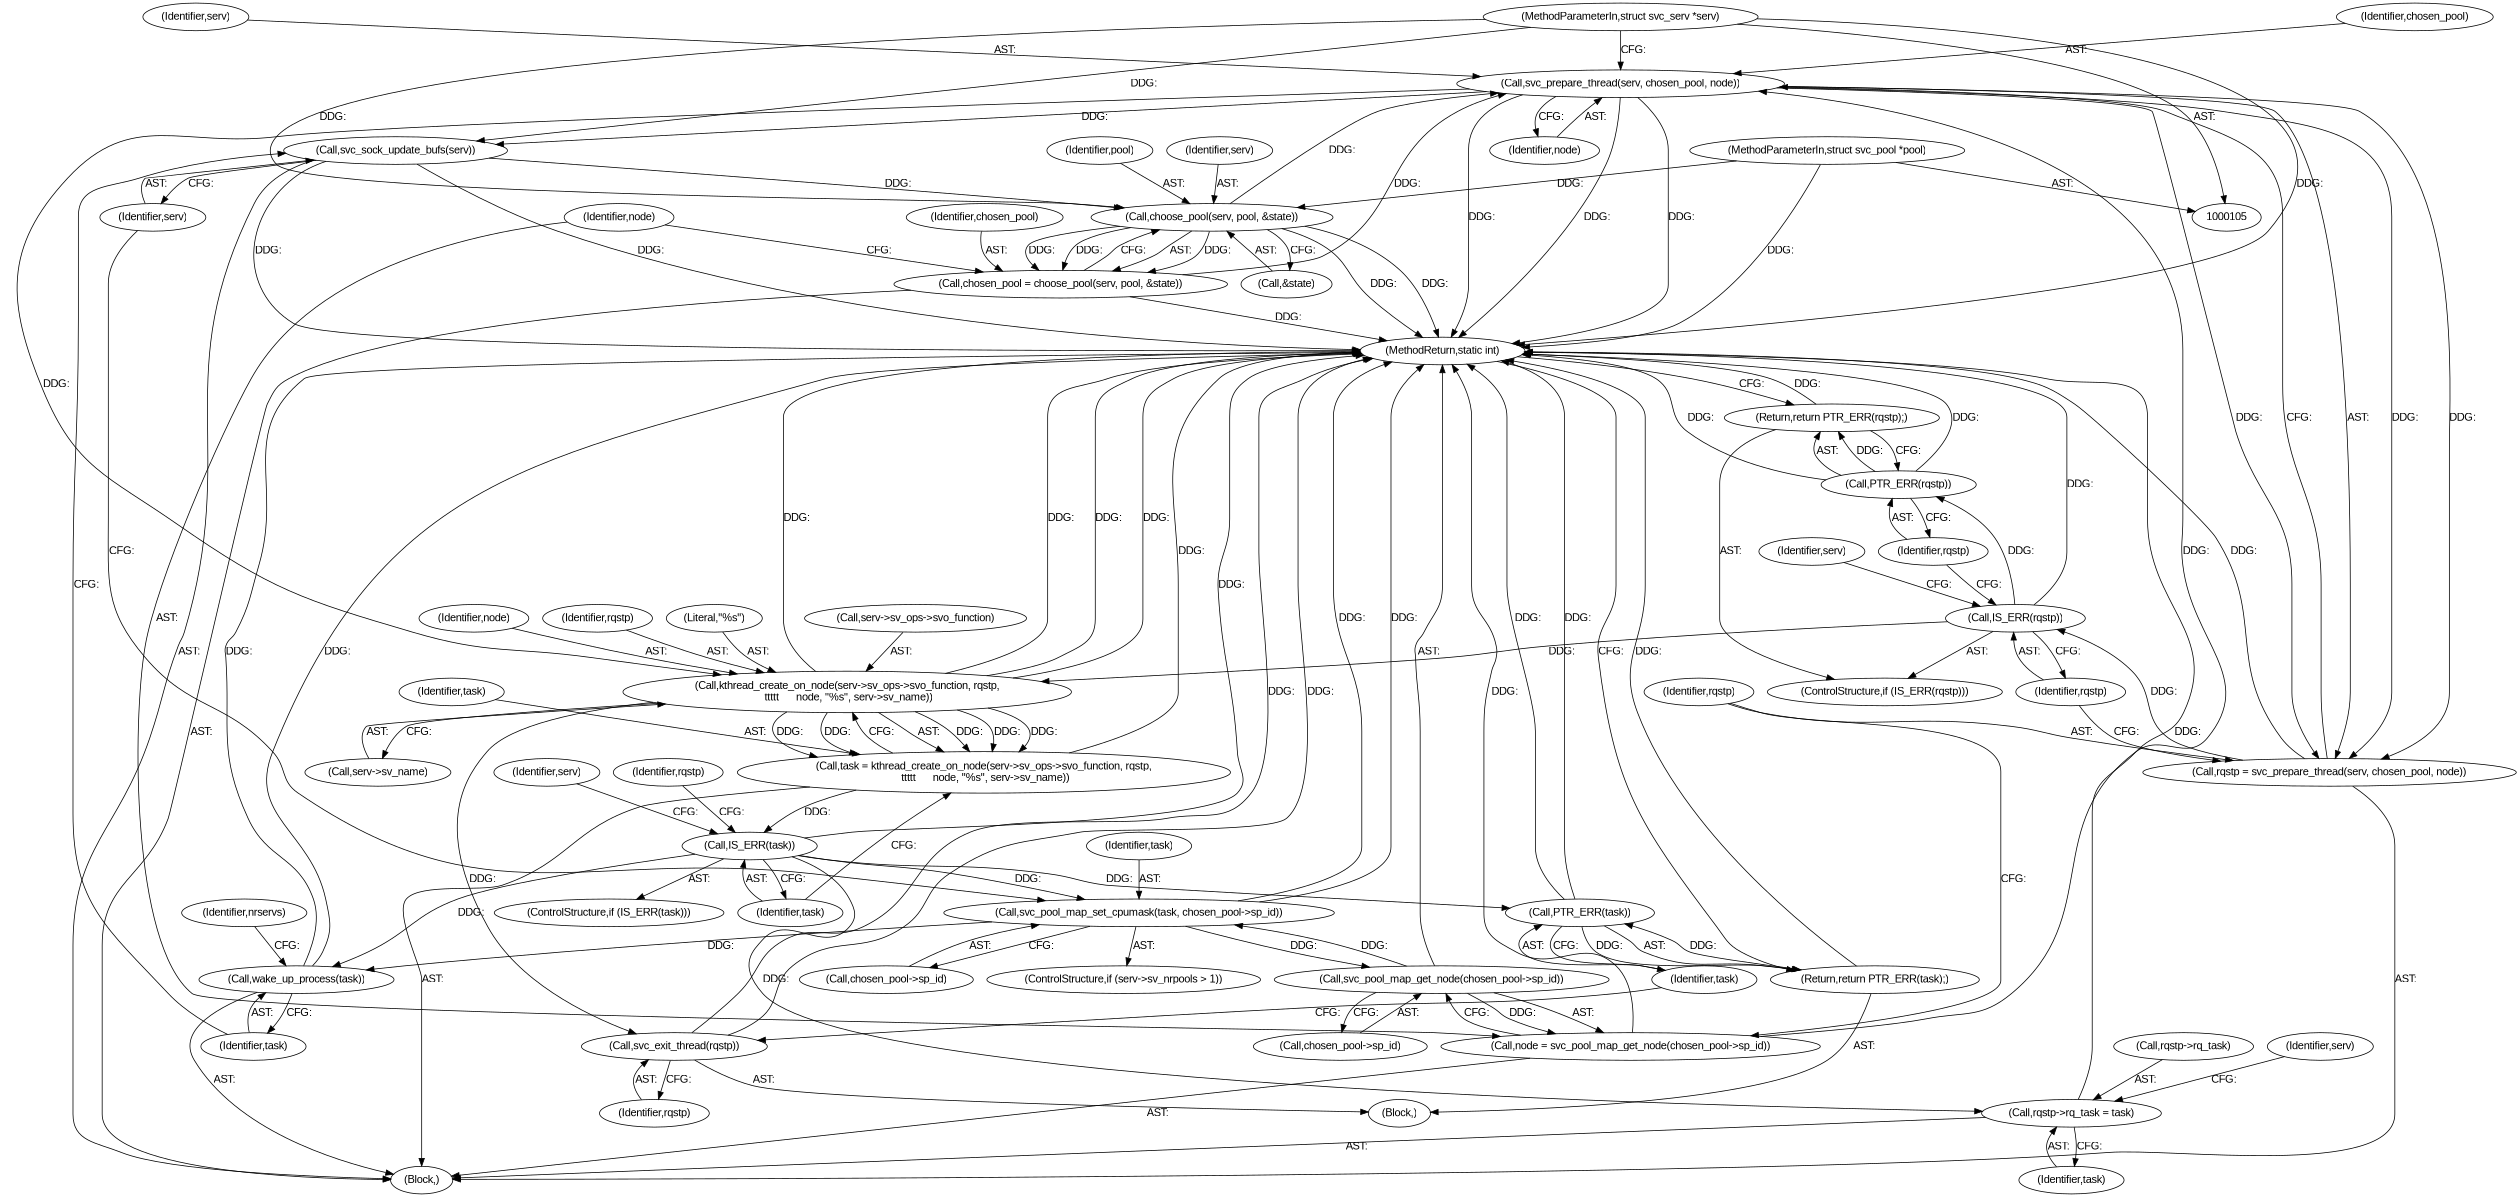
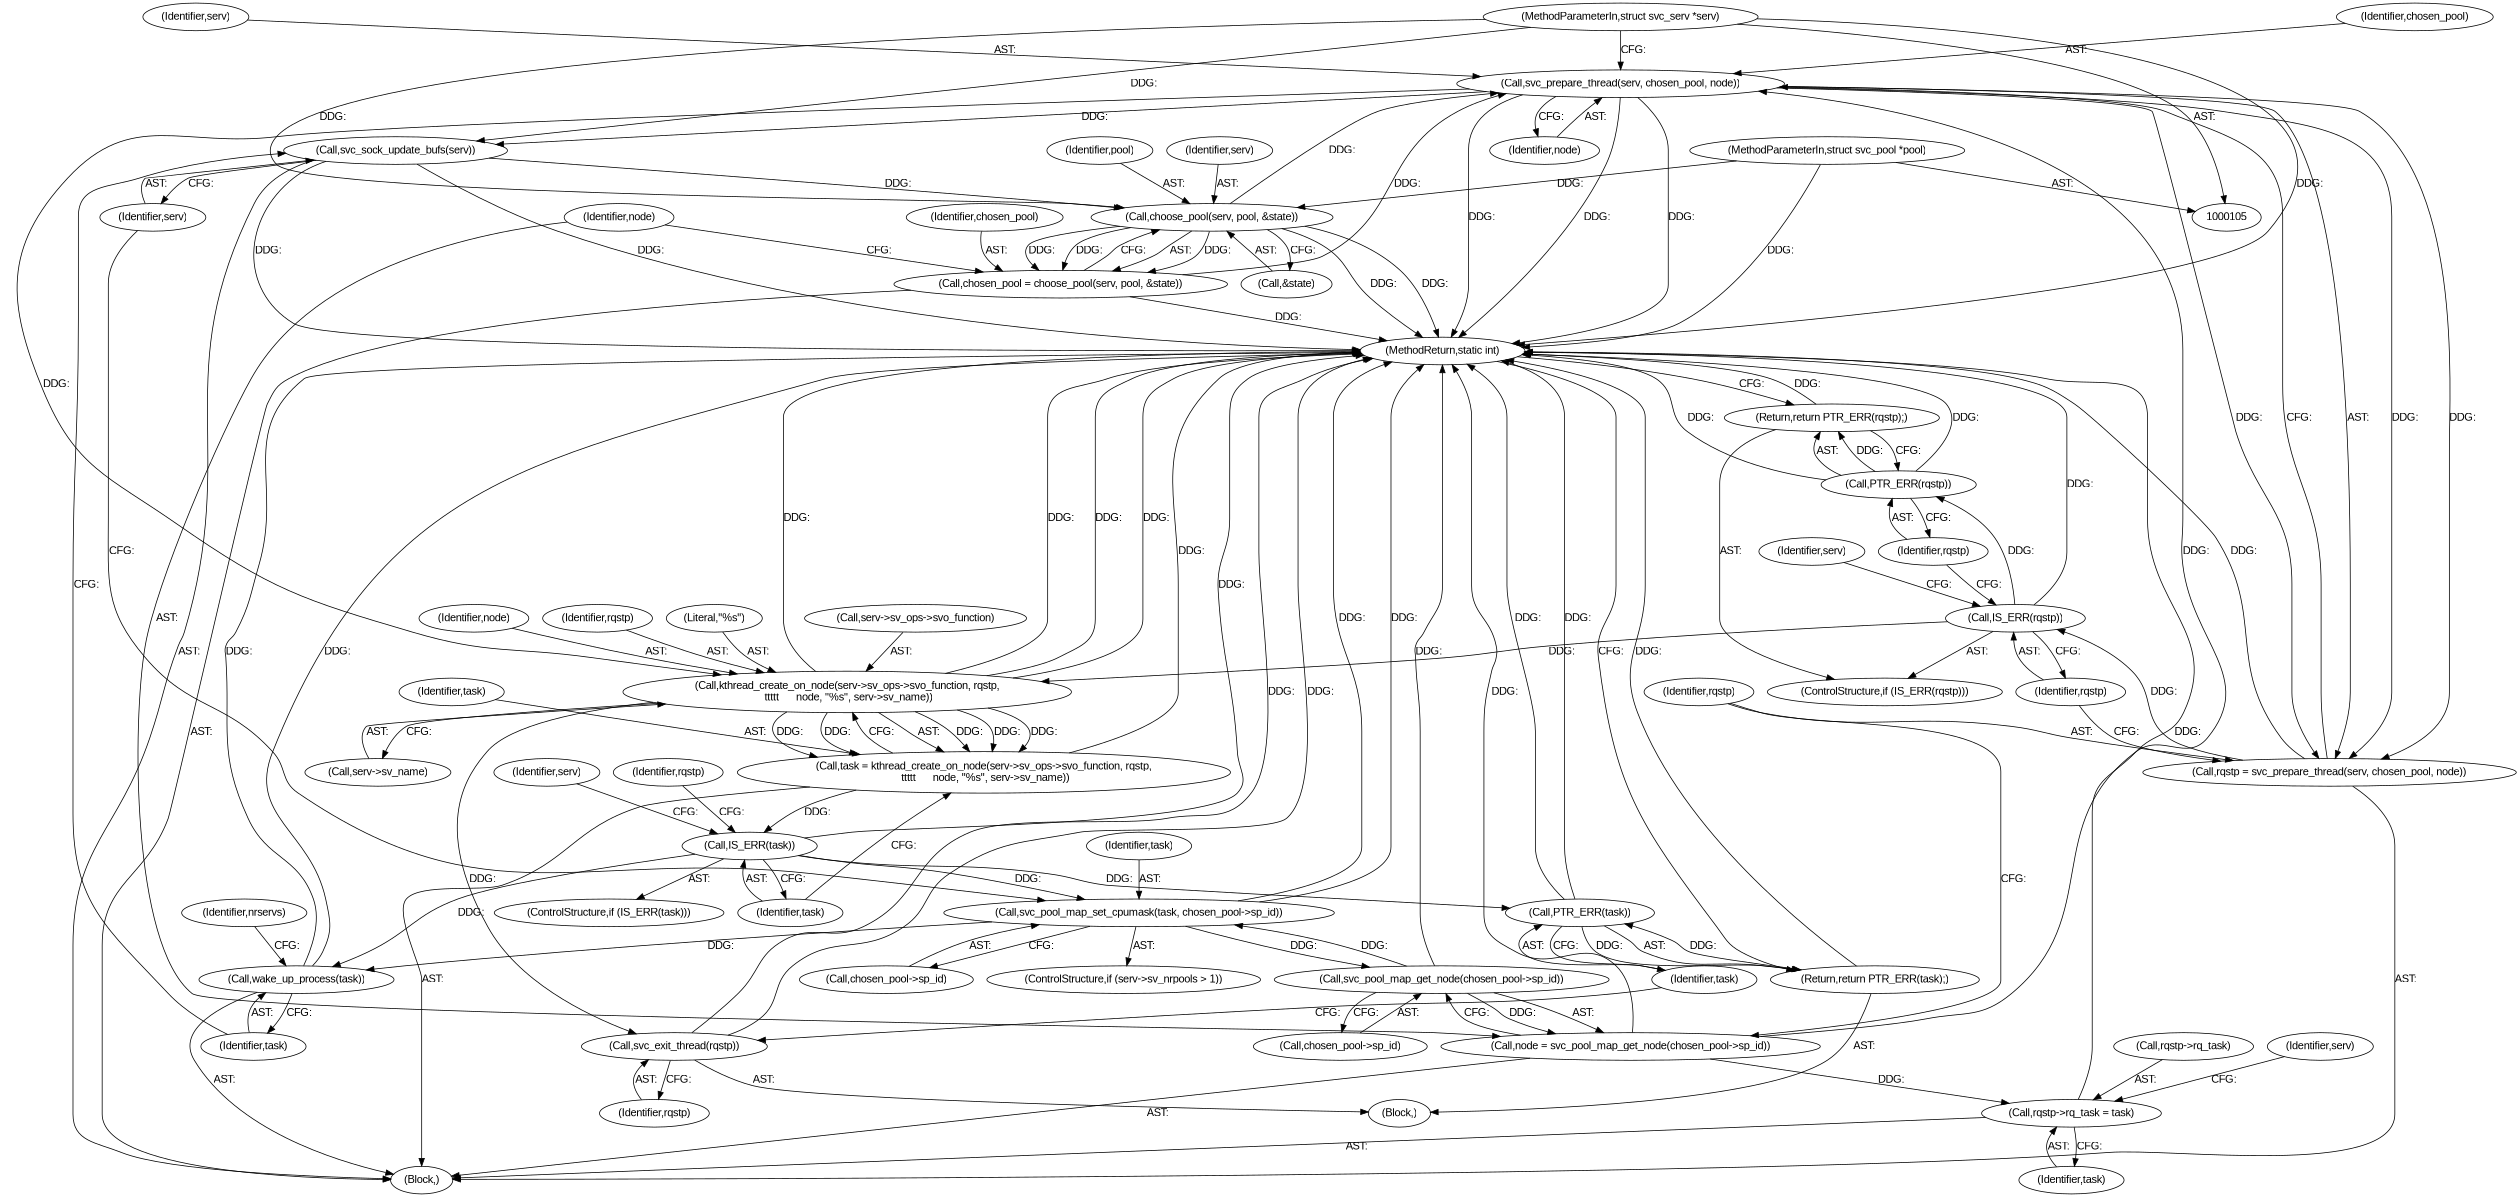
edge "(Call,svc_pool_map_get_node(chosen_pool->sp_id))" -> "(MethodReturn,static int)": label "AST: " -> "DDG: "
edge "(Call,IS_ERR(task))" -> "(Call,rqstp->rq_task = task)": now "(Call,node = svc_pool_map_get_node(chosen_pool->sp_id))" -> "(Call,rqstp->rq_task = task)"
